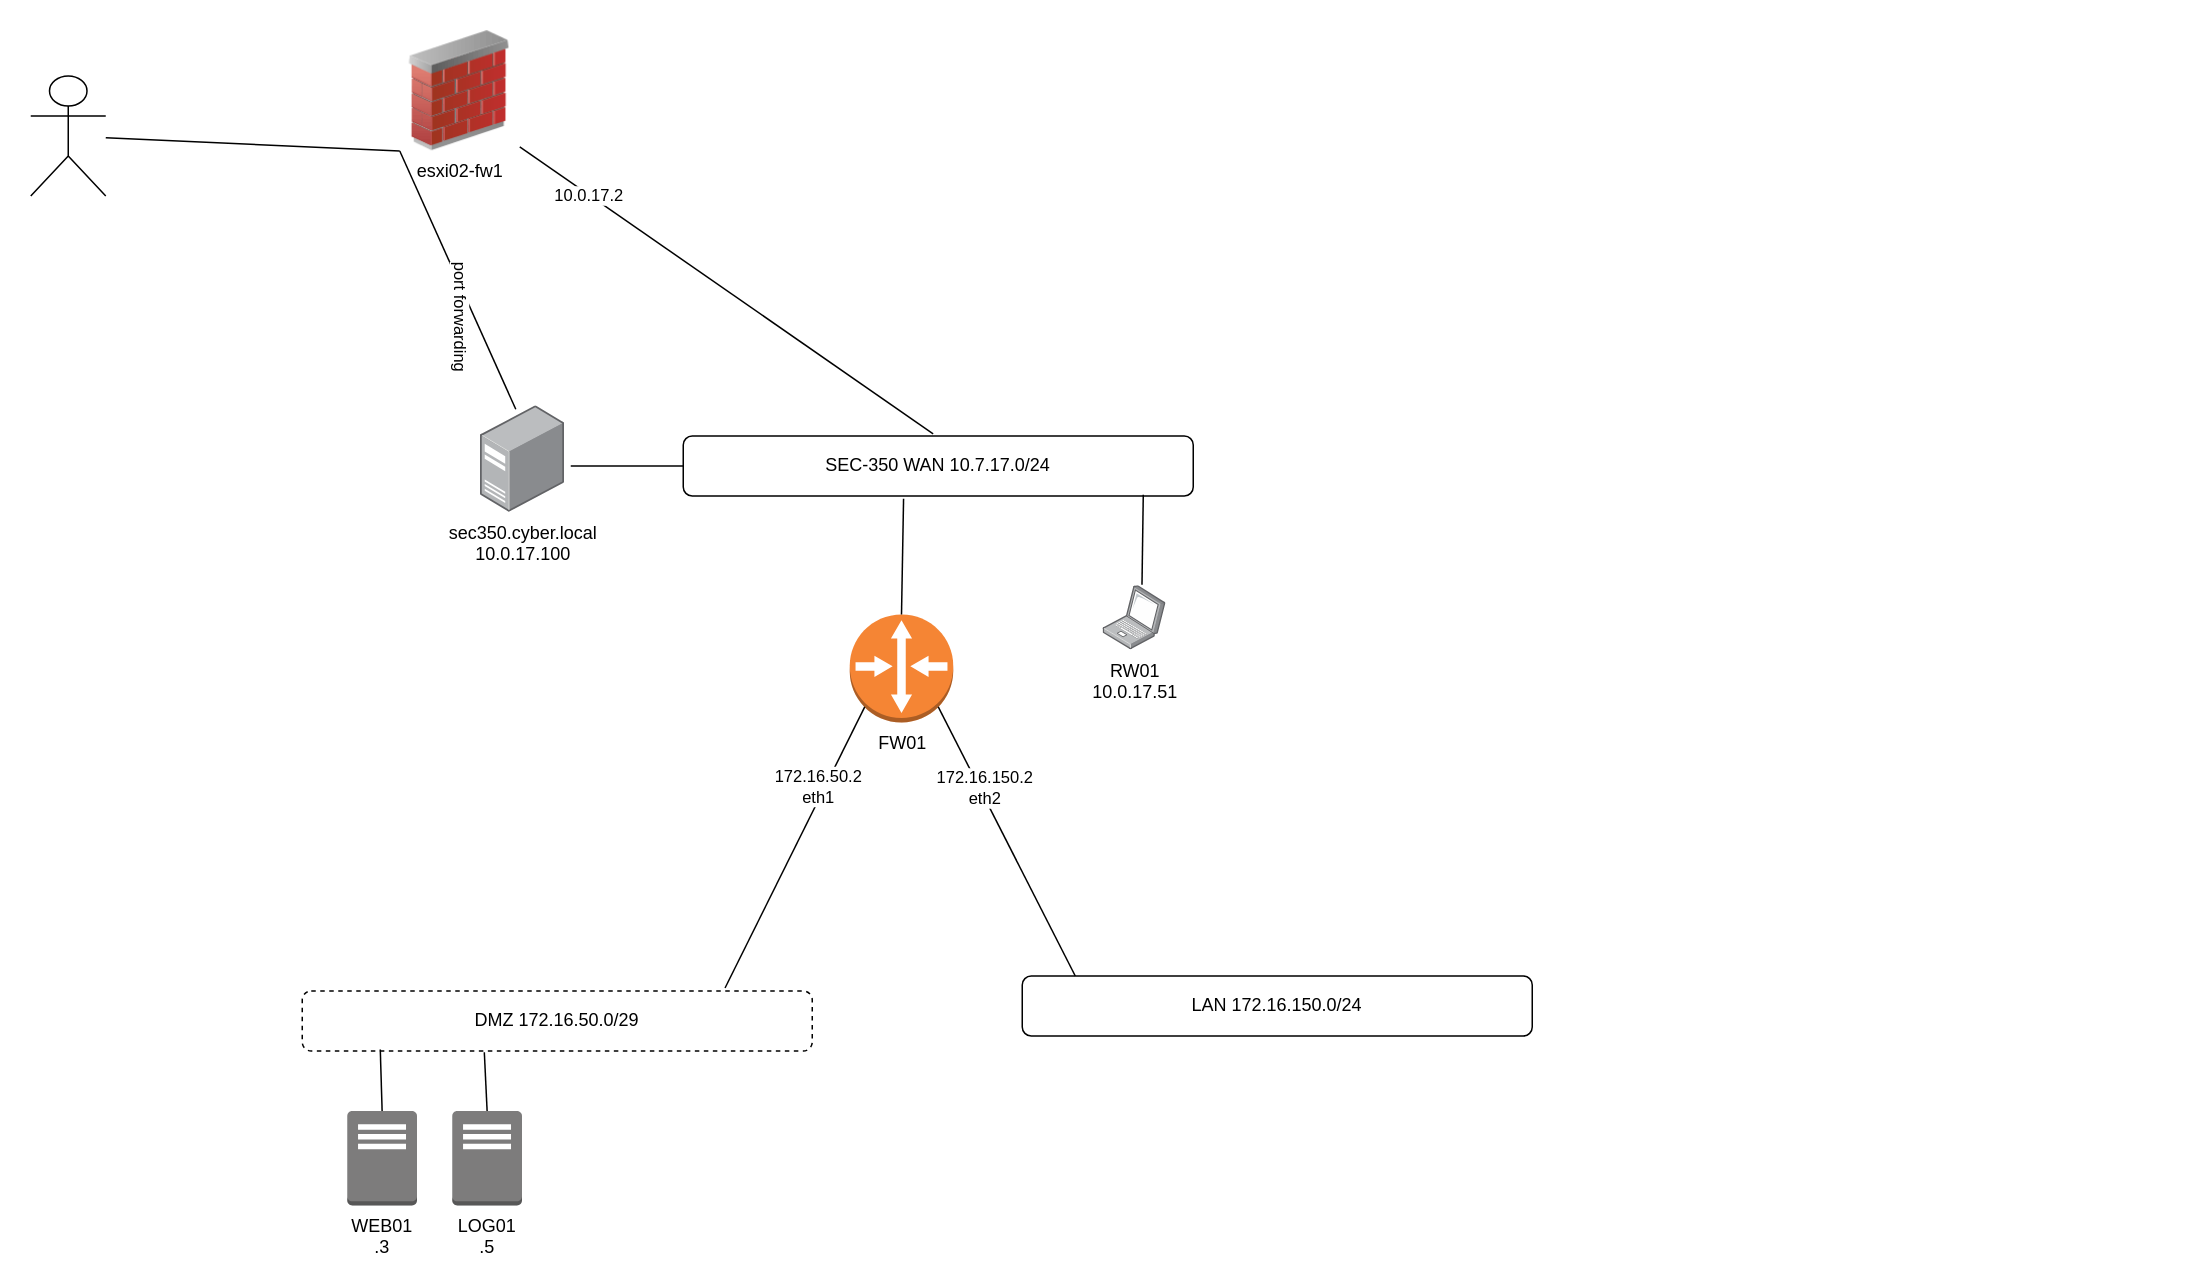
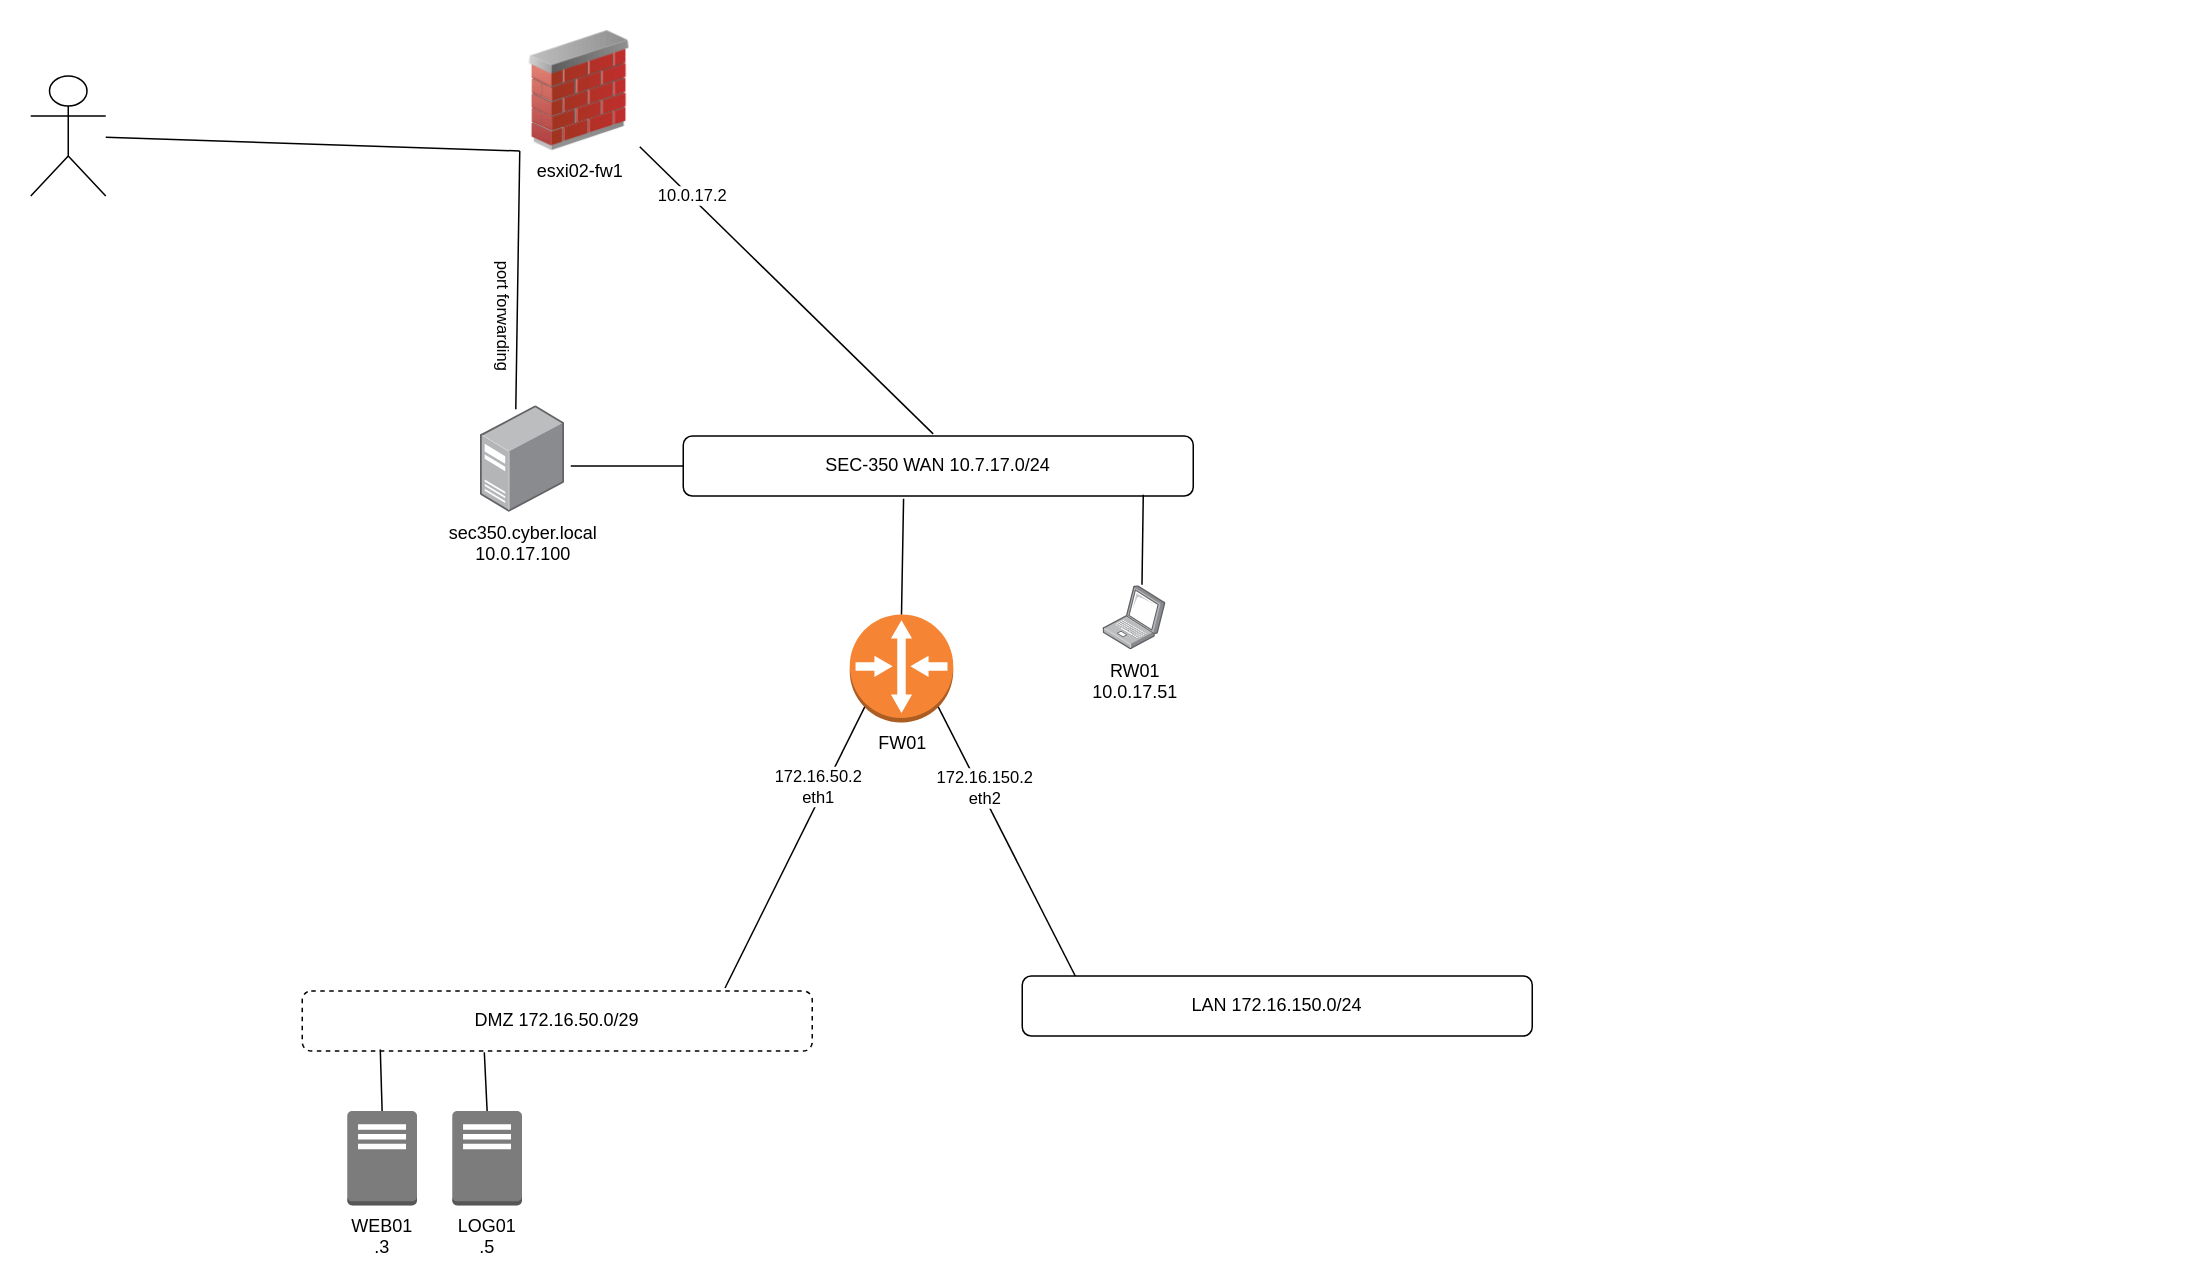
node "esxi02-fw1": moved (460, 91) -> (580, 91)
